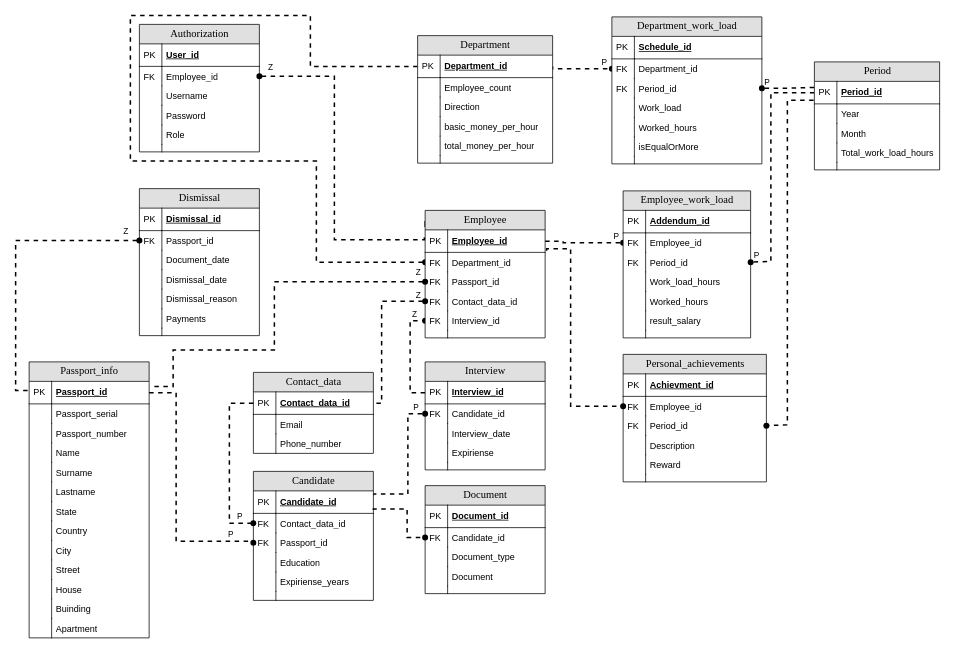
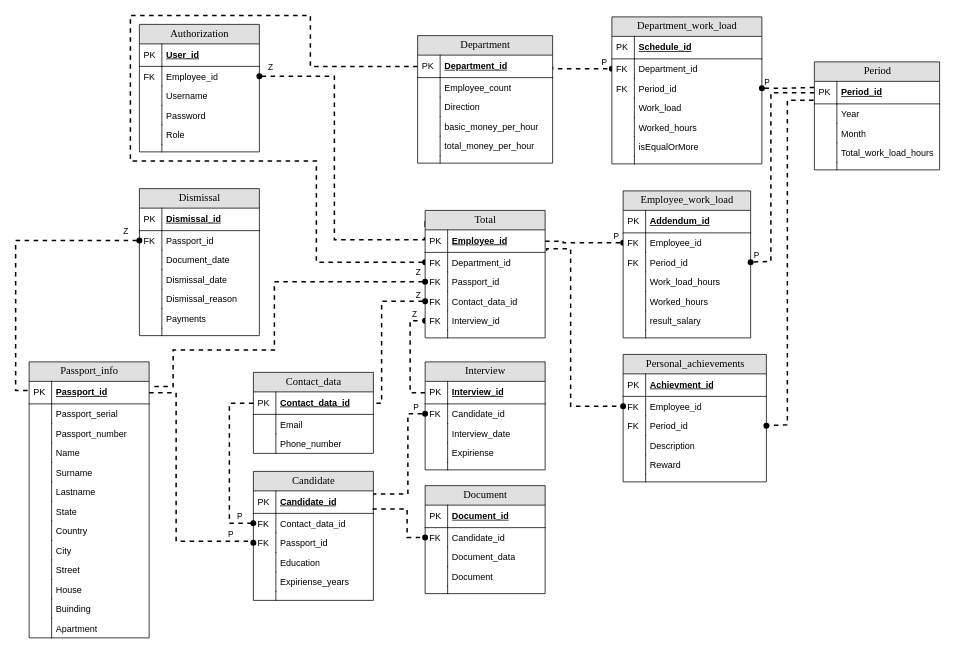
node "Employee": label "Employee" -> "Total"
node "Document_type": label "Document_type" -> "Document_data"
